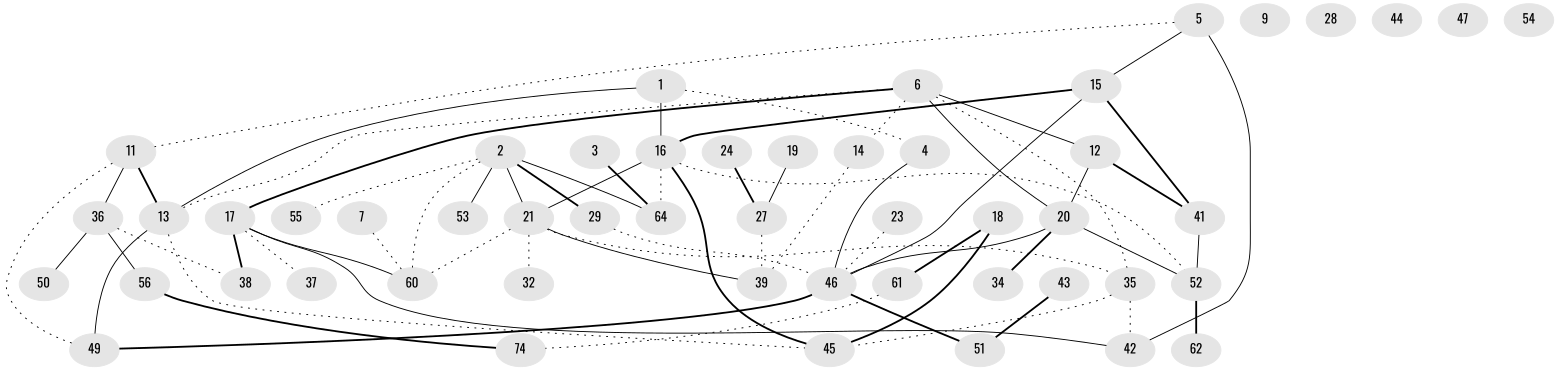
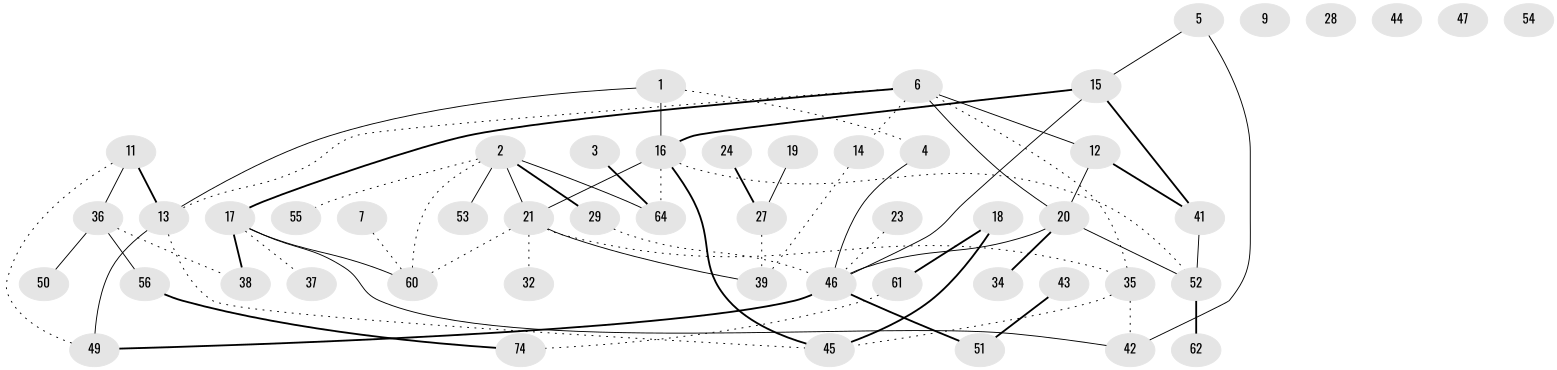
edge "5" -- "11": removed
